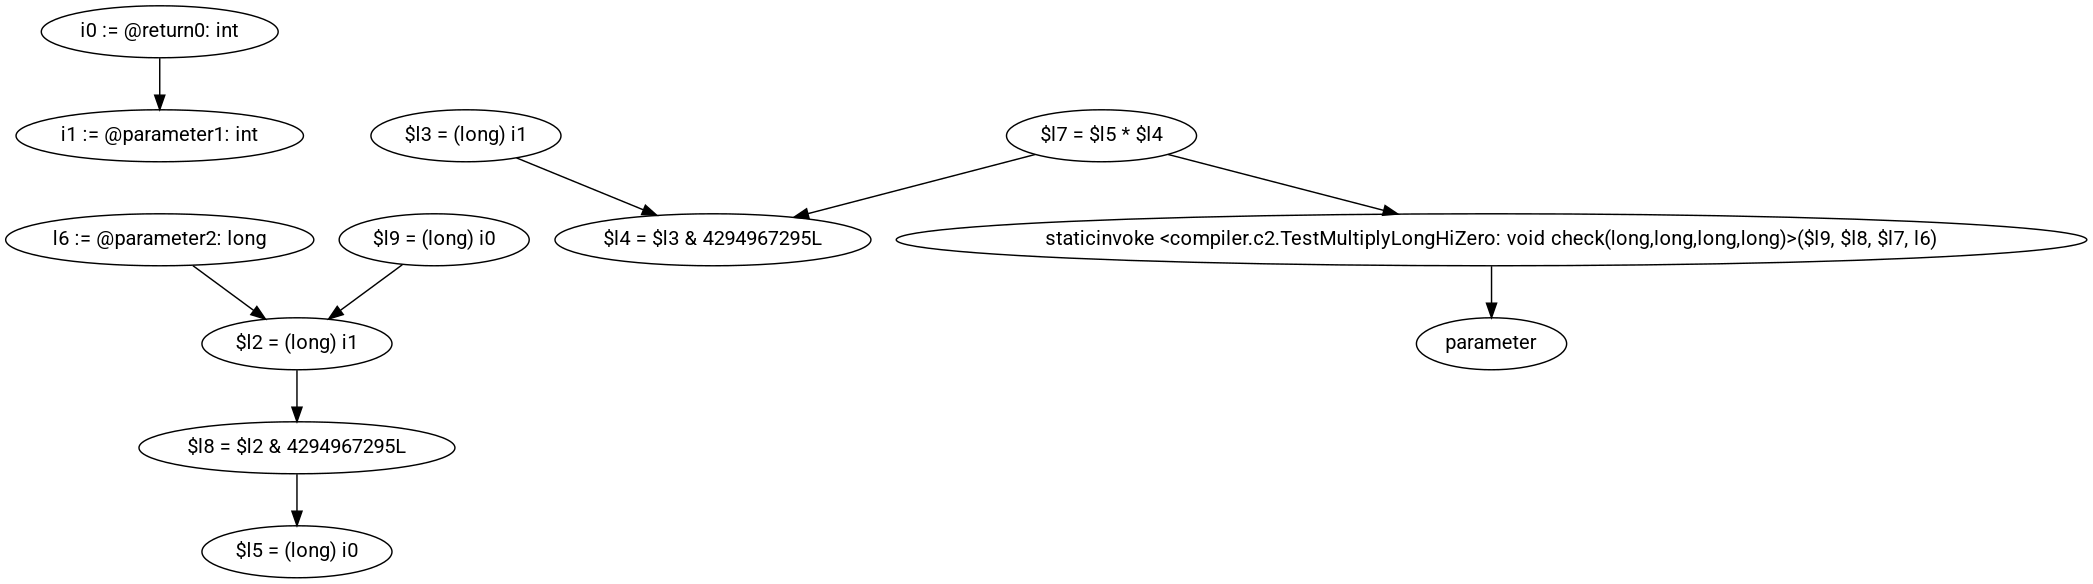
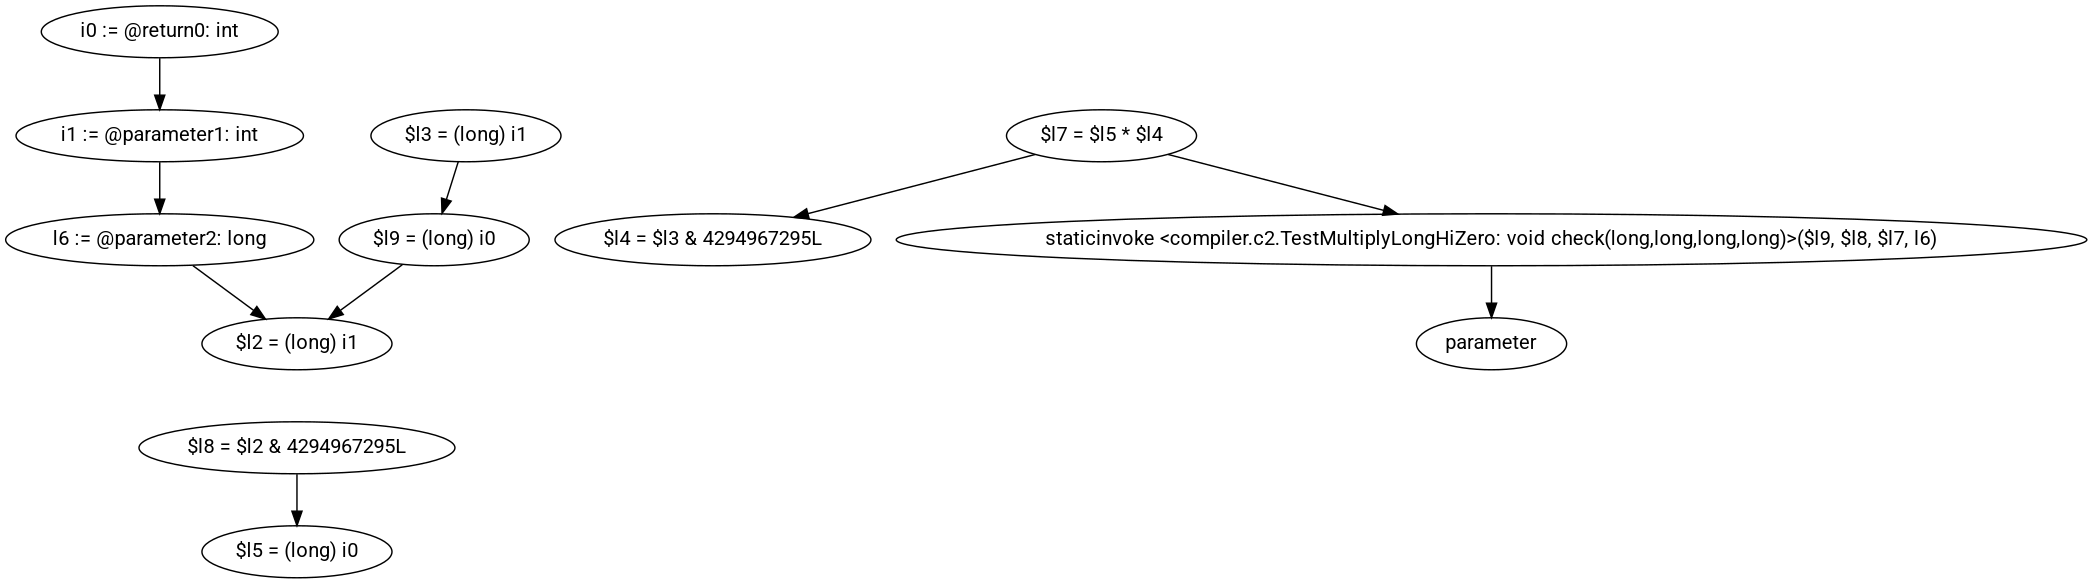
edge "i1 := @parameter1: int" -> "l6 := @parameter2: long": added
edge "$l3 = (long) i1" -> "$l4 = $l3 & 4294967295L": now "$l3 = (long) i1" -> "$l9 = (long) i0"
edge "$l2 = (long) i1" -> "$l8 = $l2 & 4294967295L": removed
